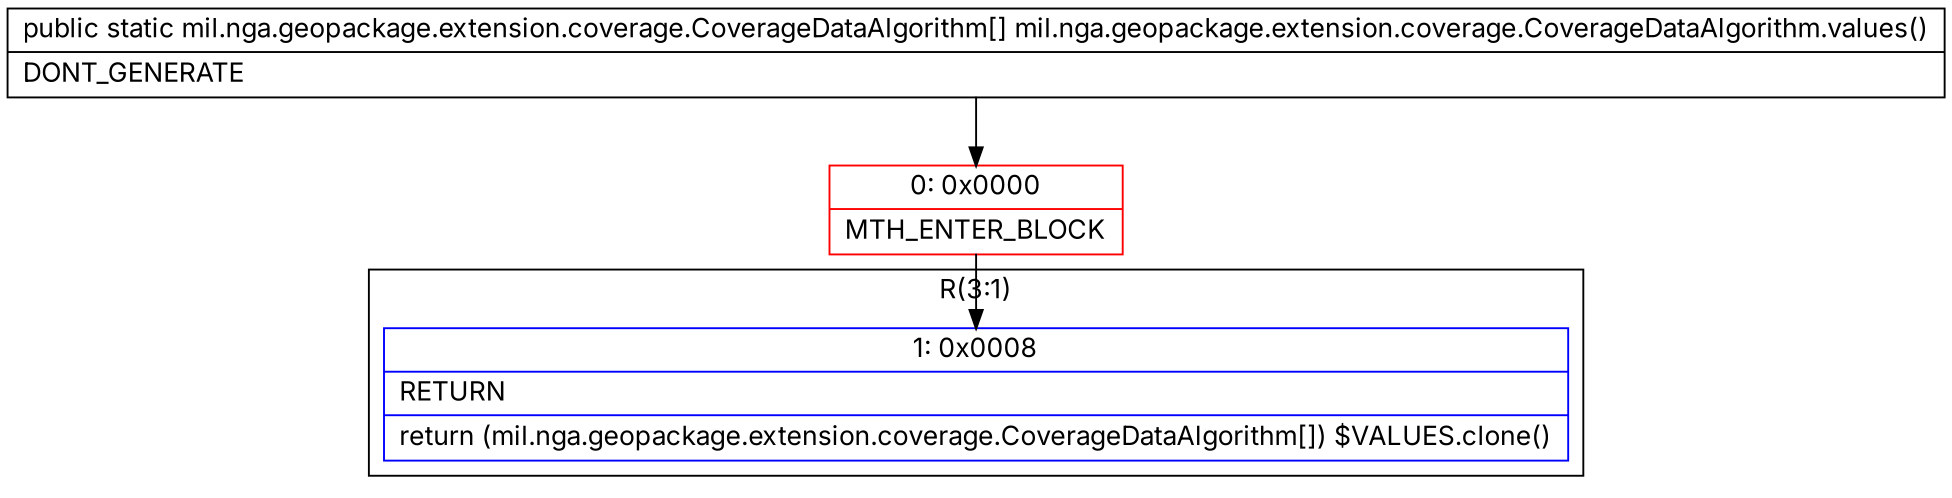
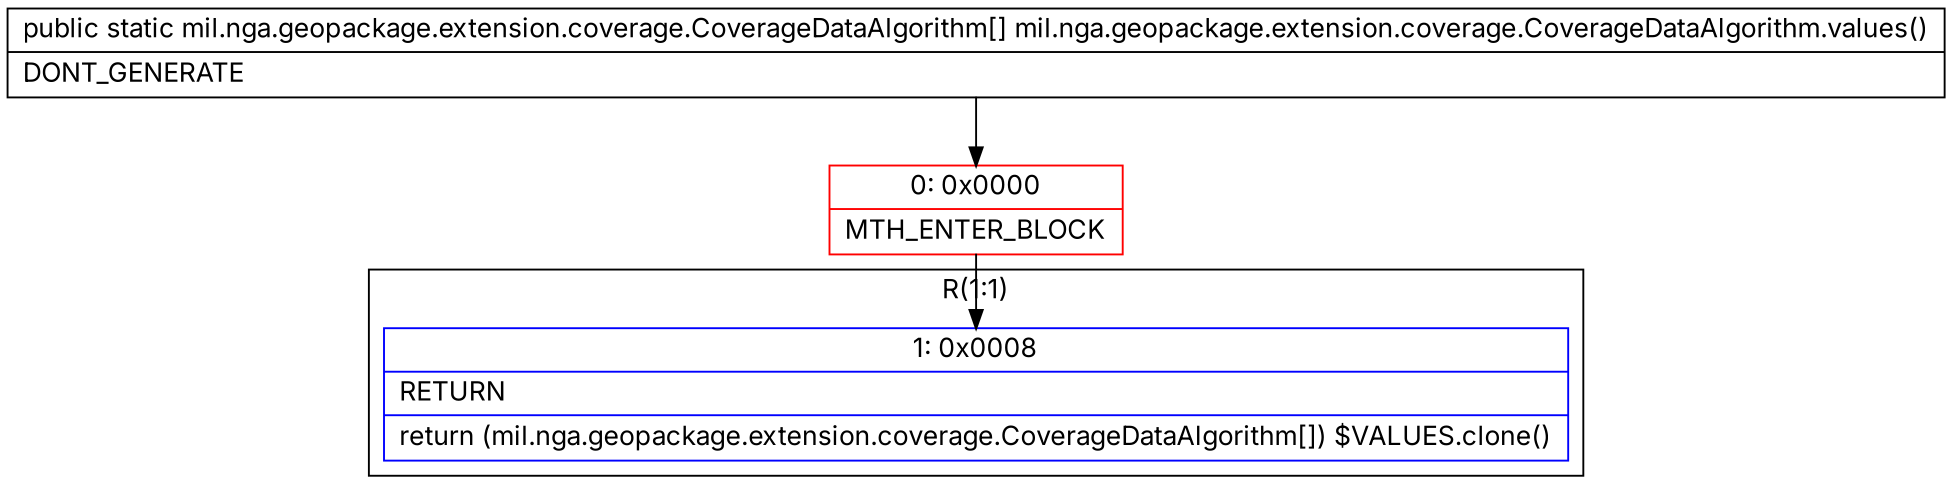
cluster "R(3:1)": label "R(3:1)" -> "R(1:1)"
